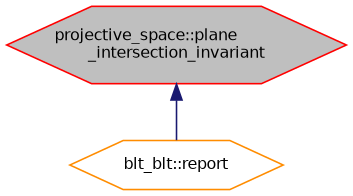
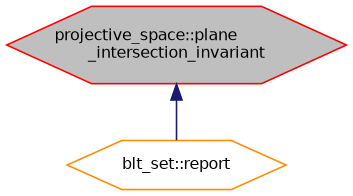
node "blt_blt::report": label "blt_blt::report" -> "blt_set::report"
